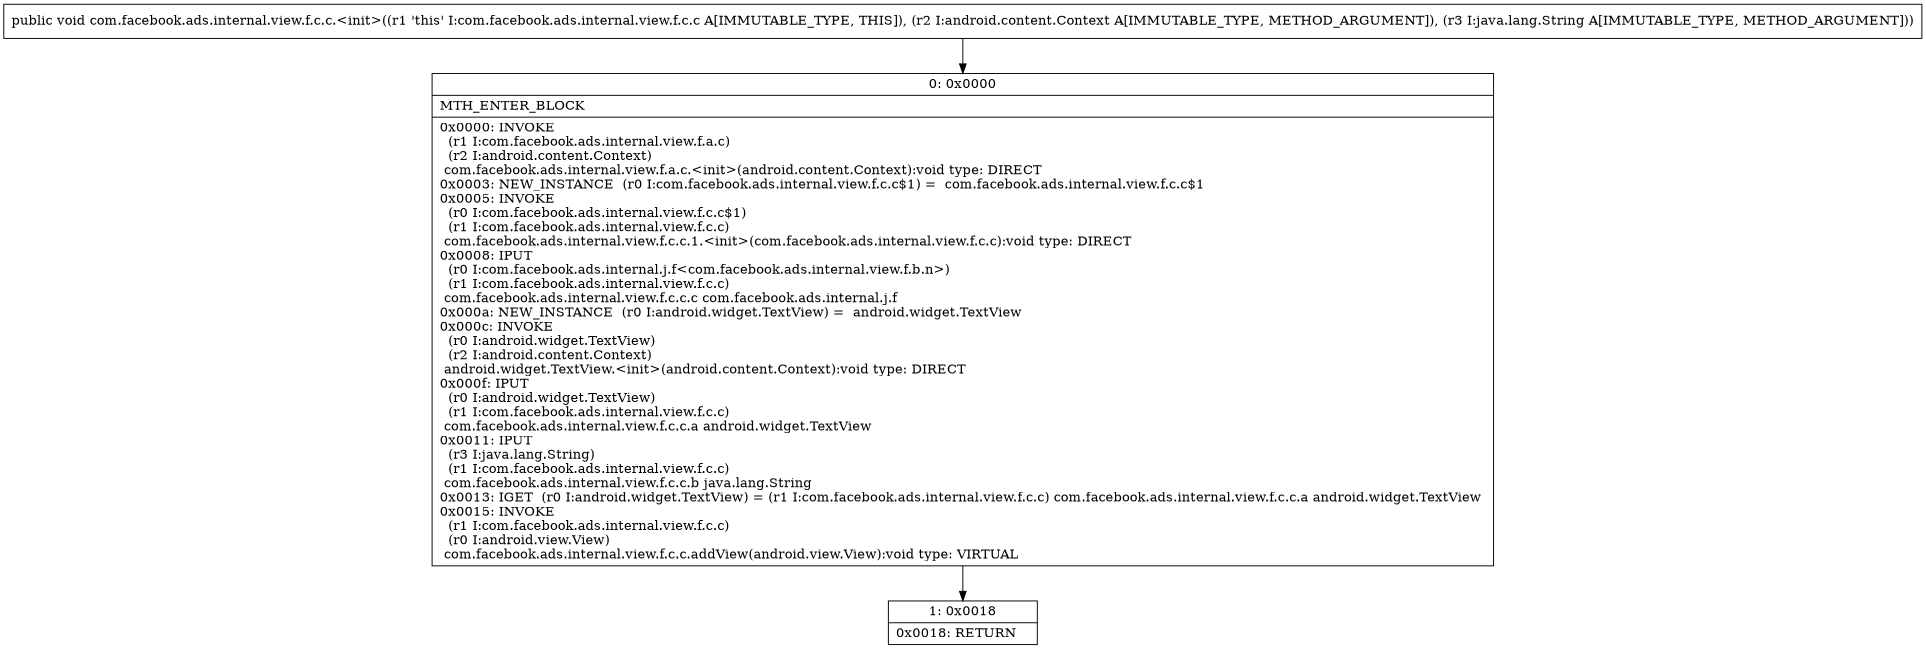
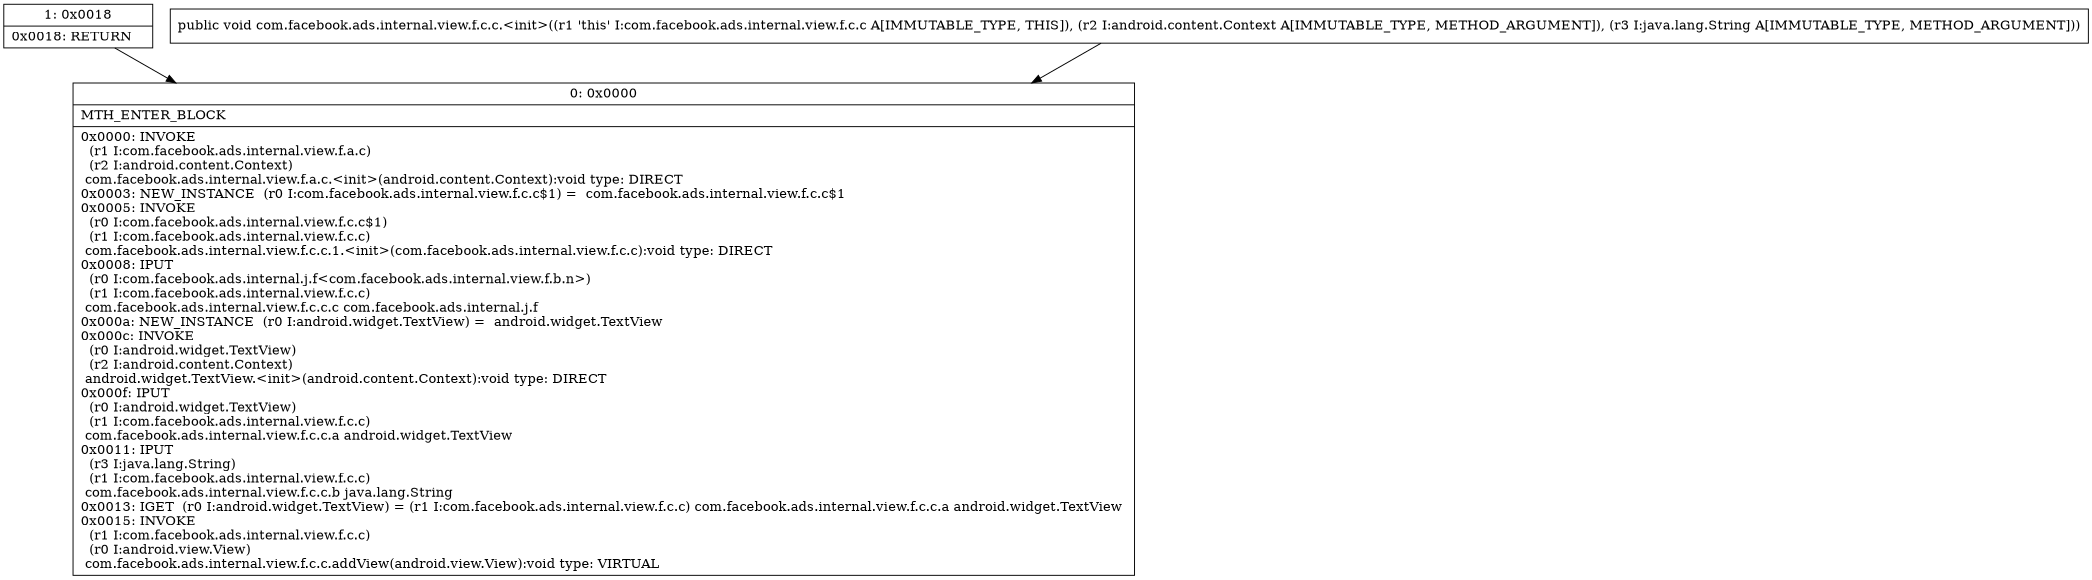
edge "0: 0x0000" -> "1: 0x0018": reversed
